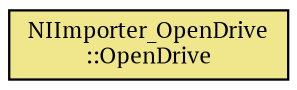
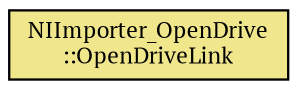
node "NIImporter_OpenDrive ::OpenDrive": label "NIImporter_OpenDrive ::OpenDrive" -> "NIImporter_OpenDrive ::OpenDriveLink"
